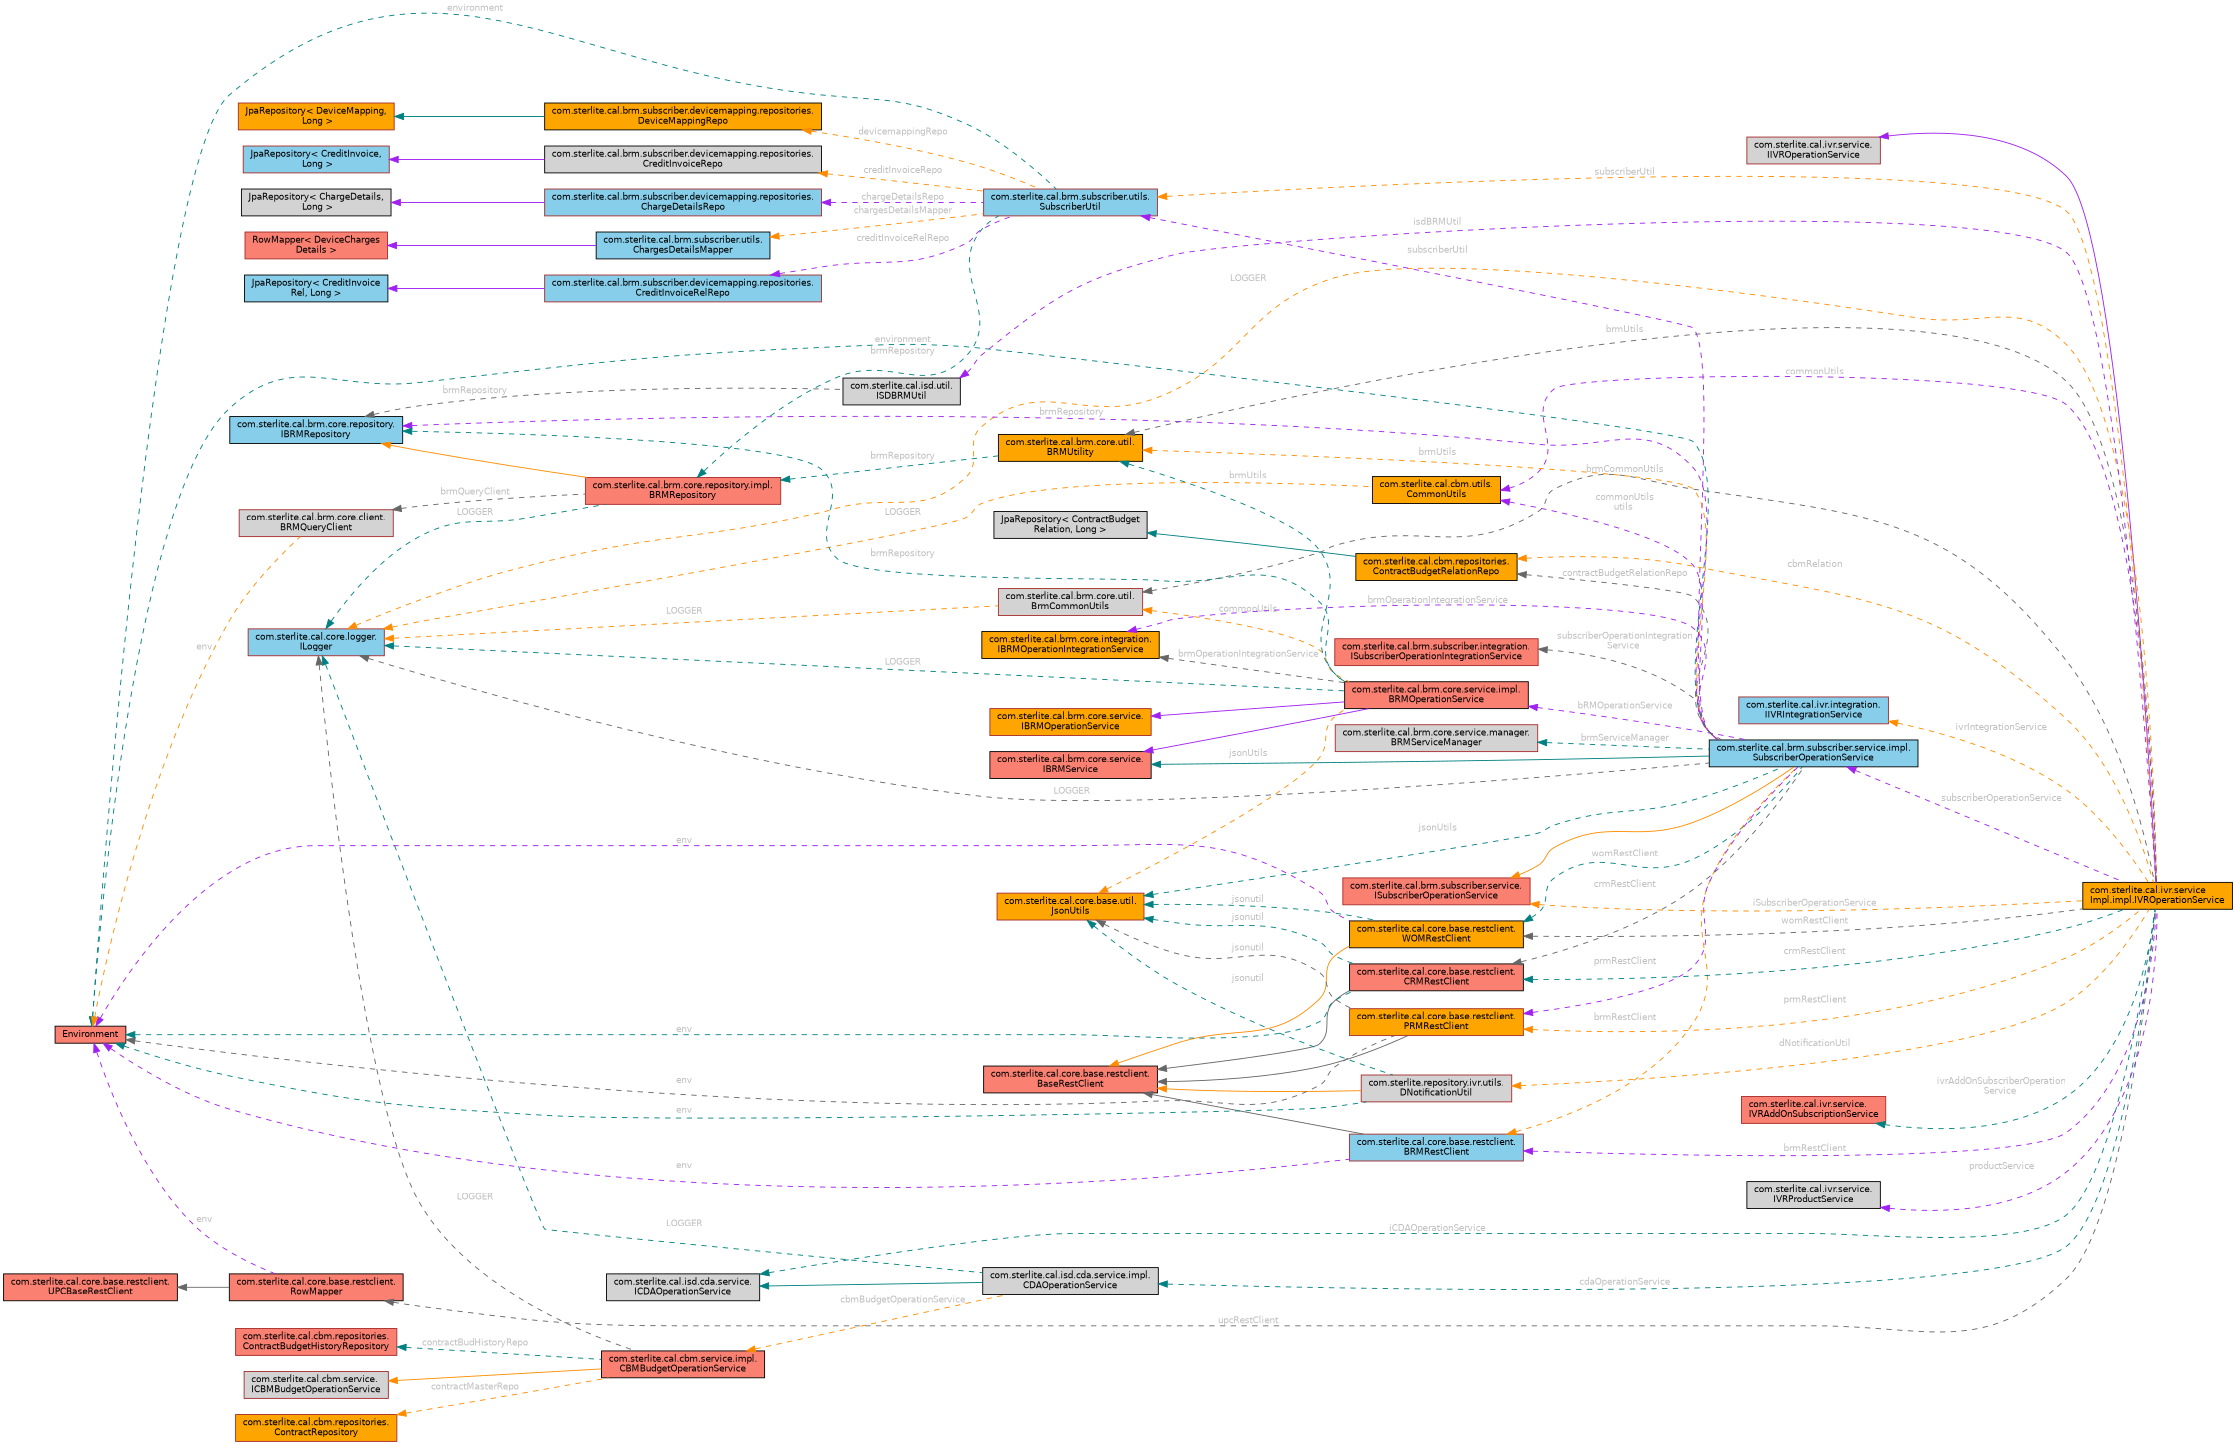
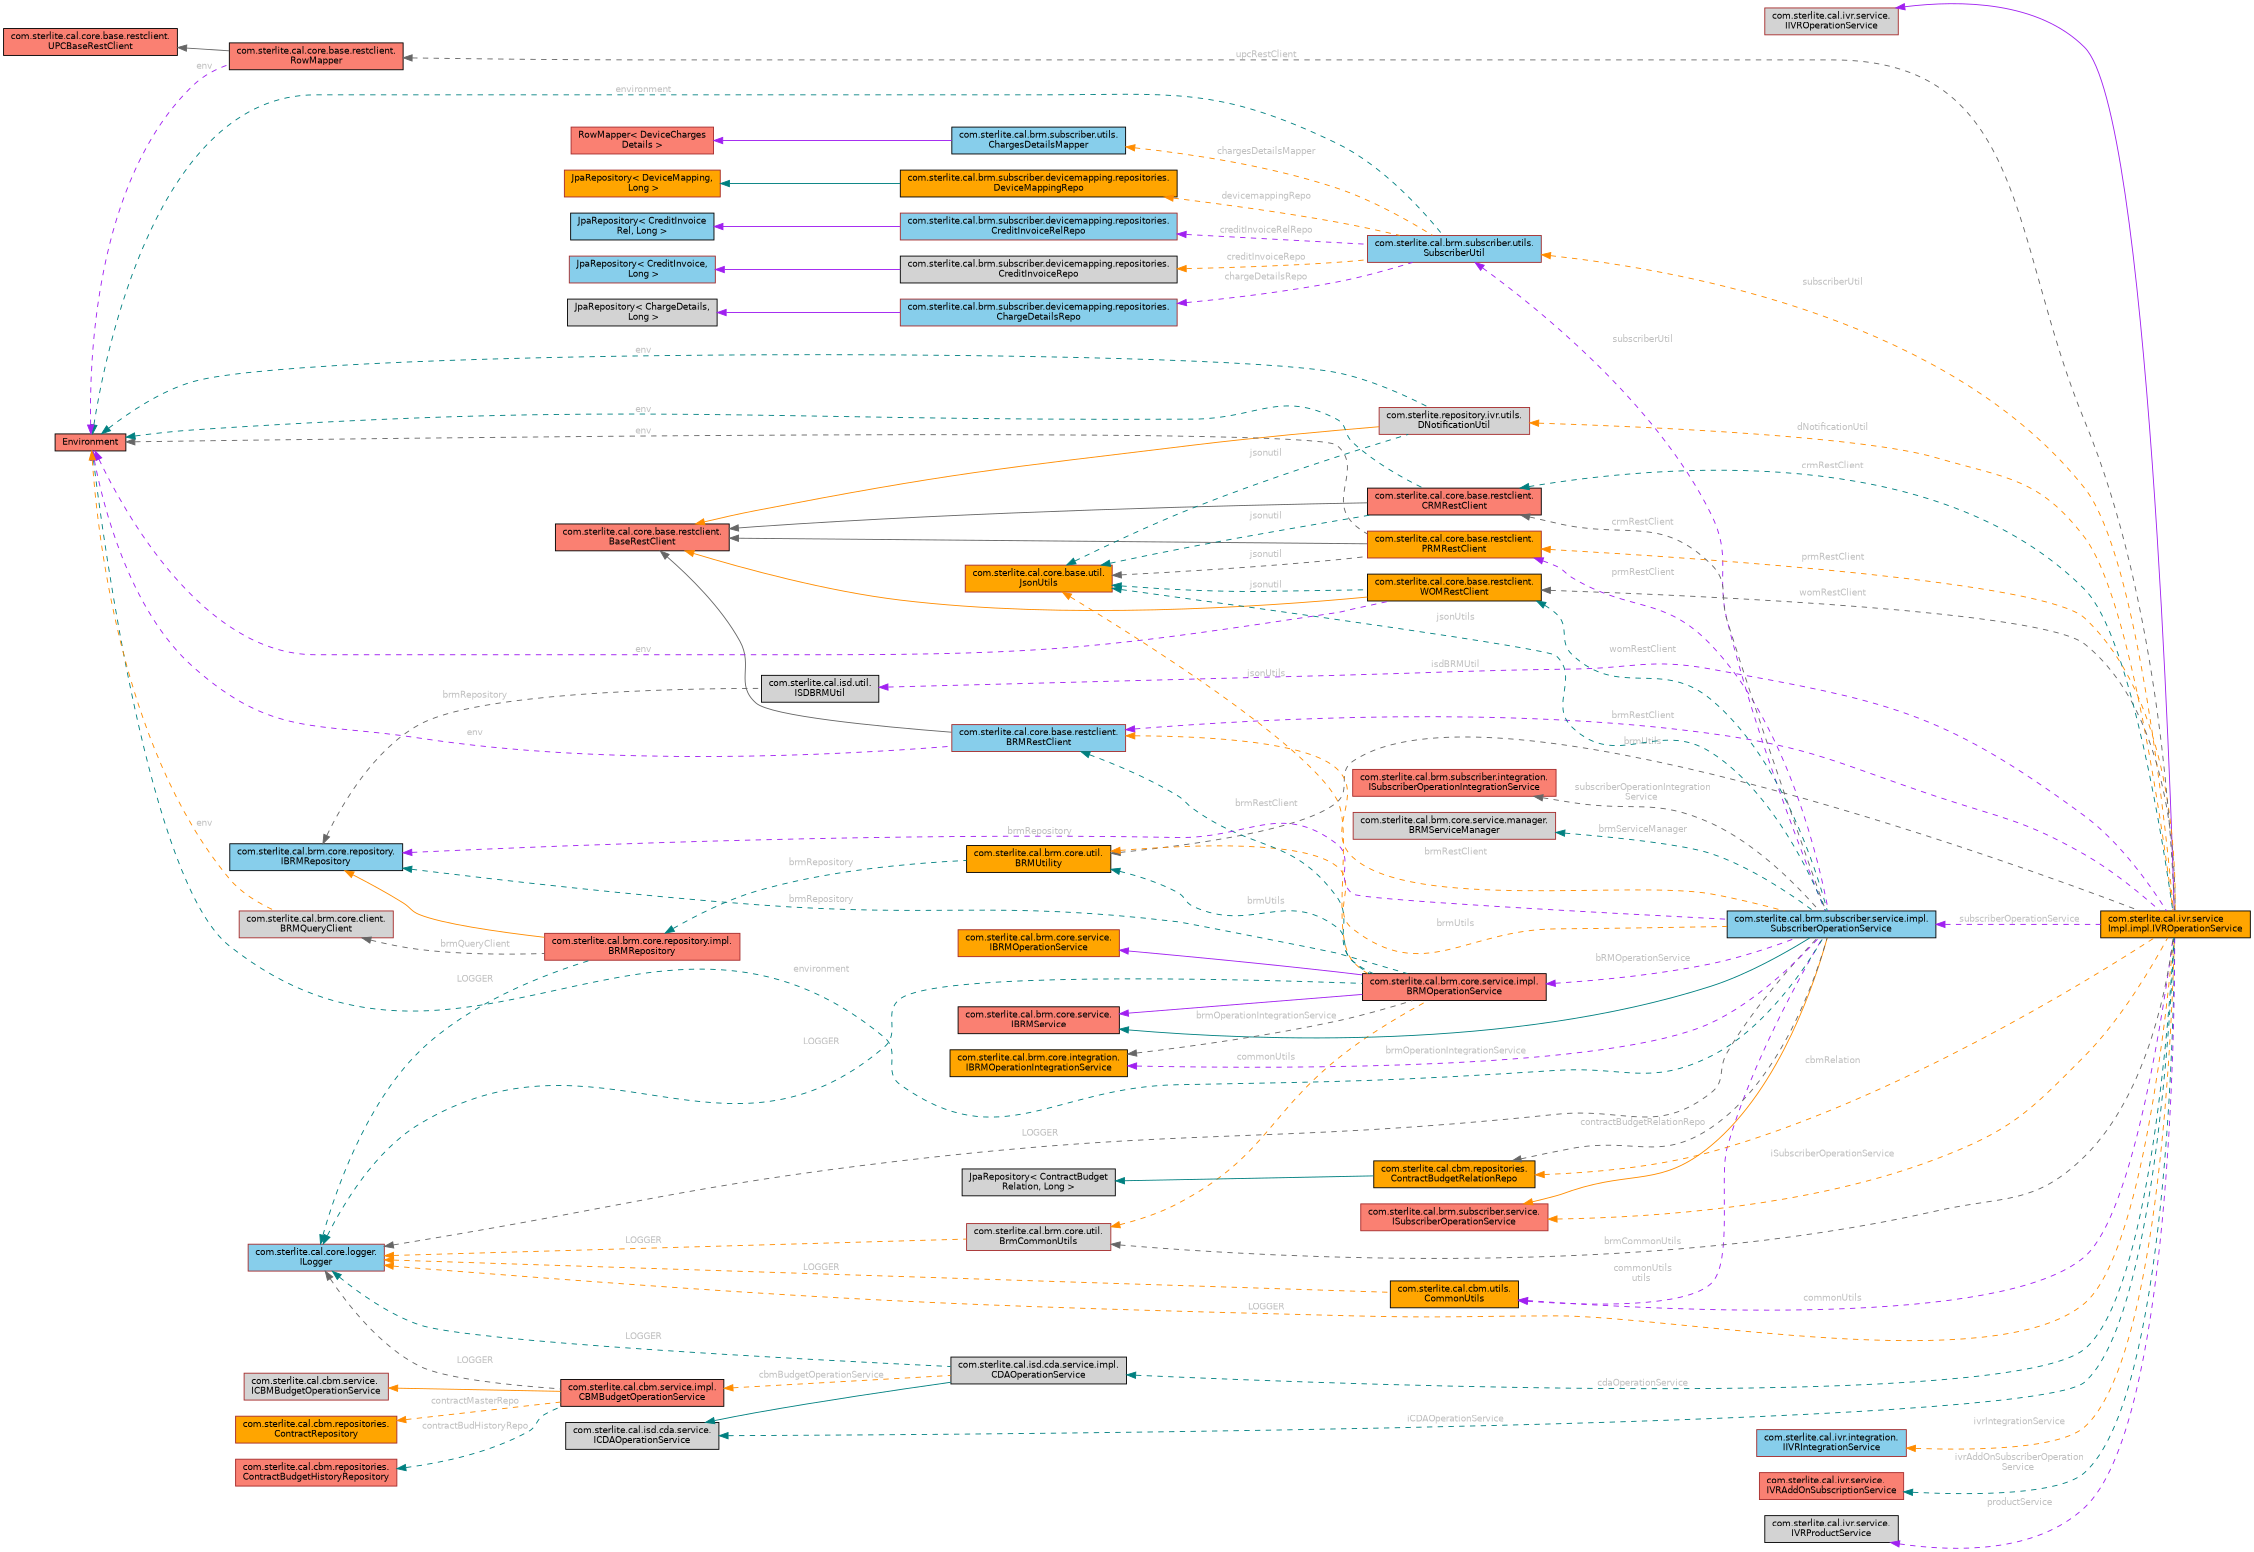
edge "com.sterlite.cal.brm.subscriber.utils. SubscriberUtil" -> "com.sterlite.cal.brm.core.repository.impl. BRMRepository": removed, label "brmRepository"
edge "com.sterlite.cal.brm.core.service.impl. BRMOperationService" -> "com.sterlite.cal.core.base.restclient. BRMRestClient": added, label "brmRestClient"
